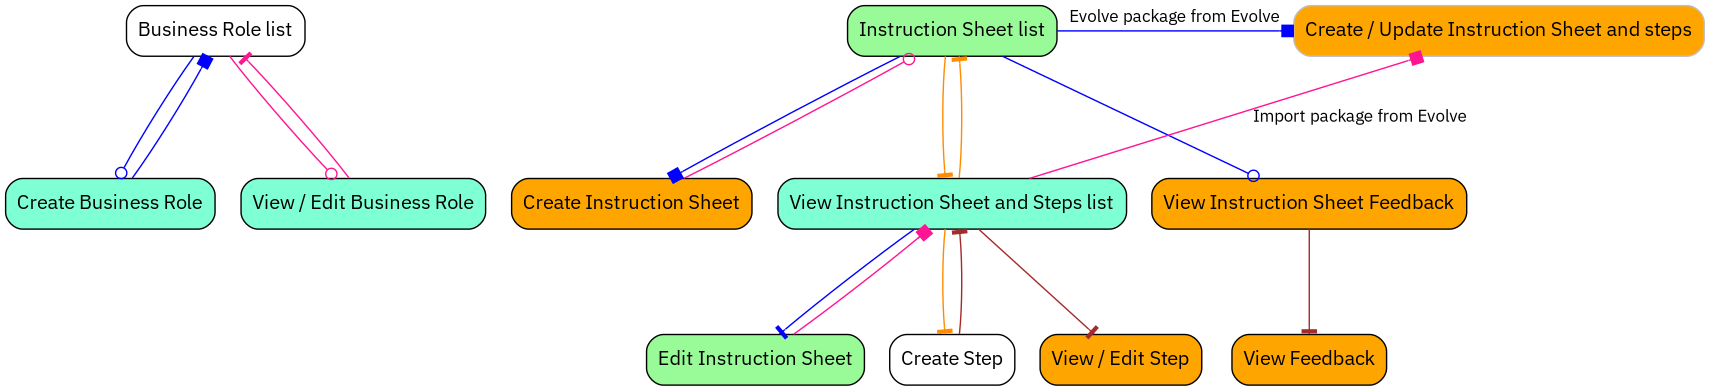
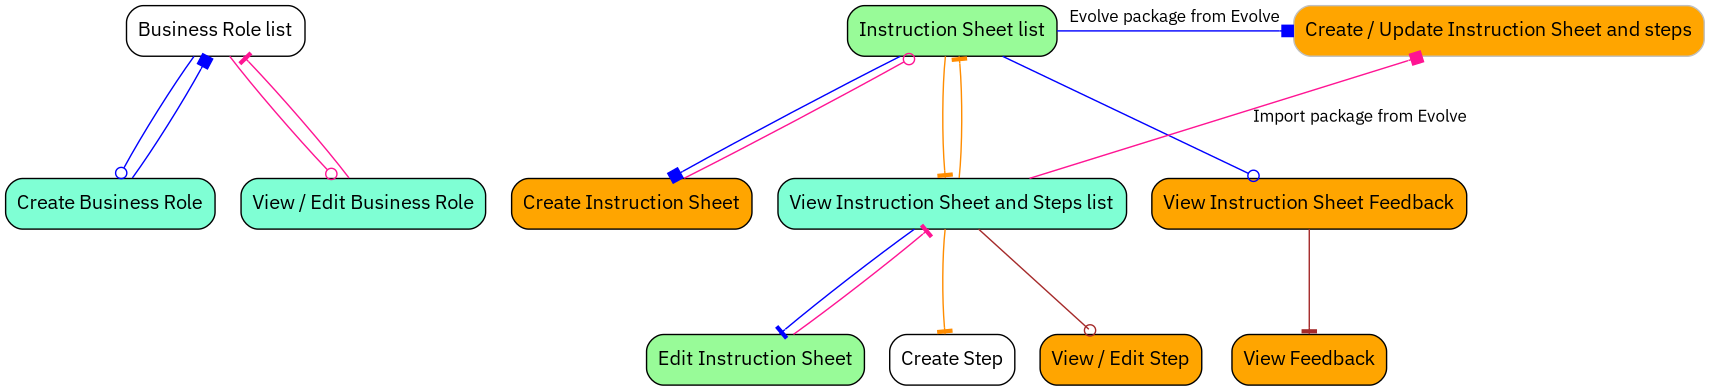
edge "View Instruction Sheet and Steps list" -> "View / Edit Step": arrowhead tee -> odot
edge "Edit Instruction Sheet" -> "View Instruction Sheet and Steps list": arrowhead box -> tee
edge "Create Step" -> "View Instruction Sheet and Steps list": removed
